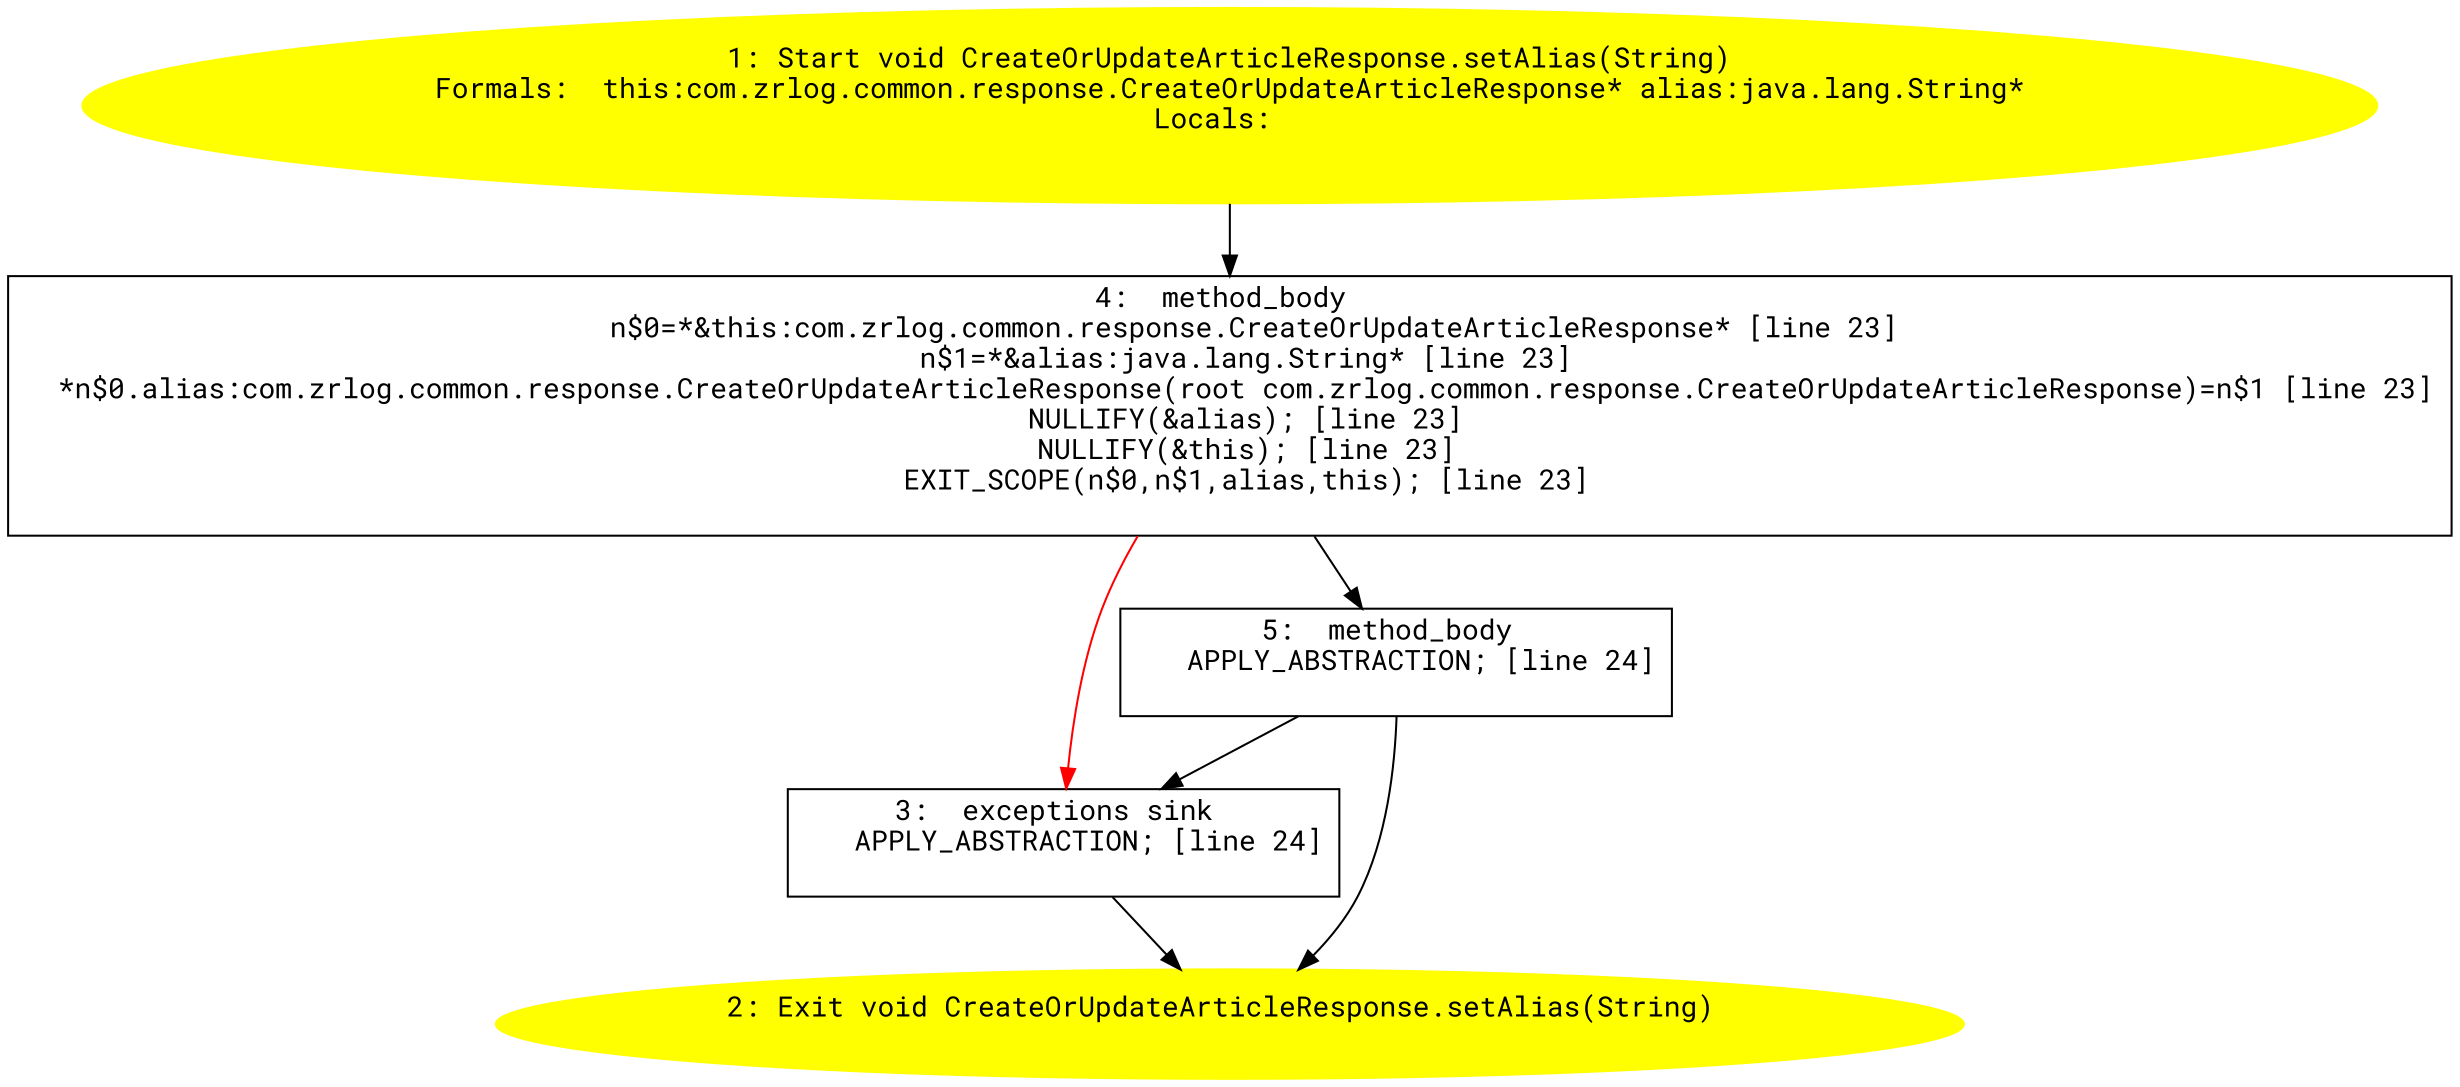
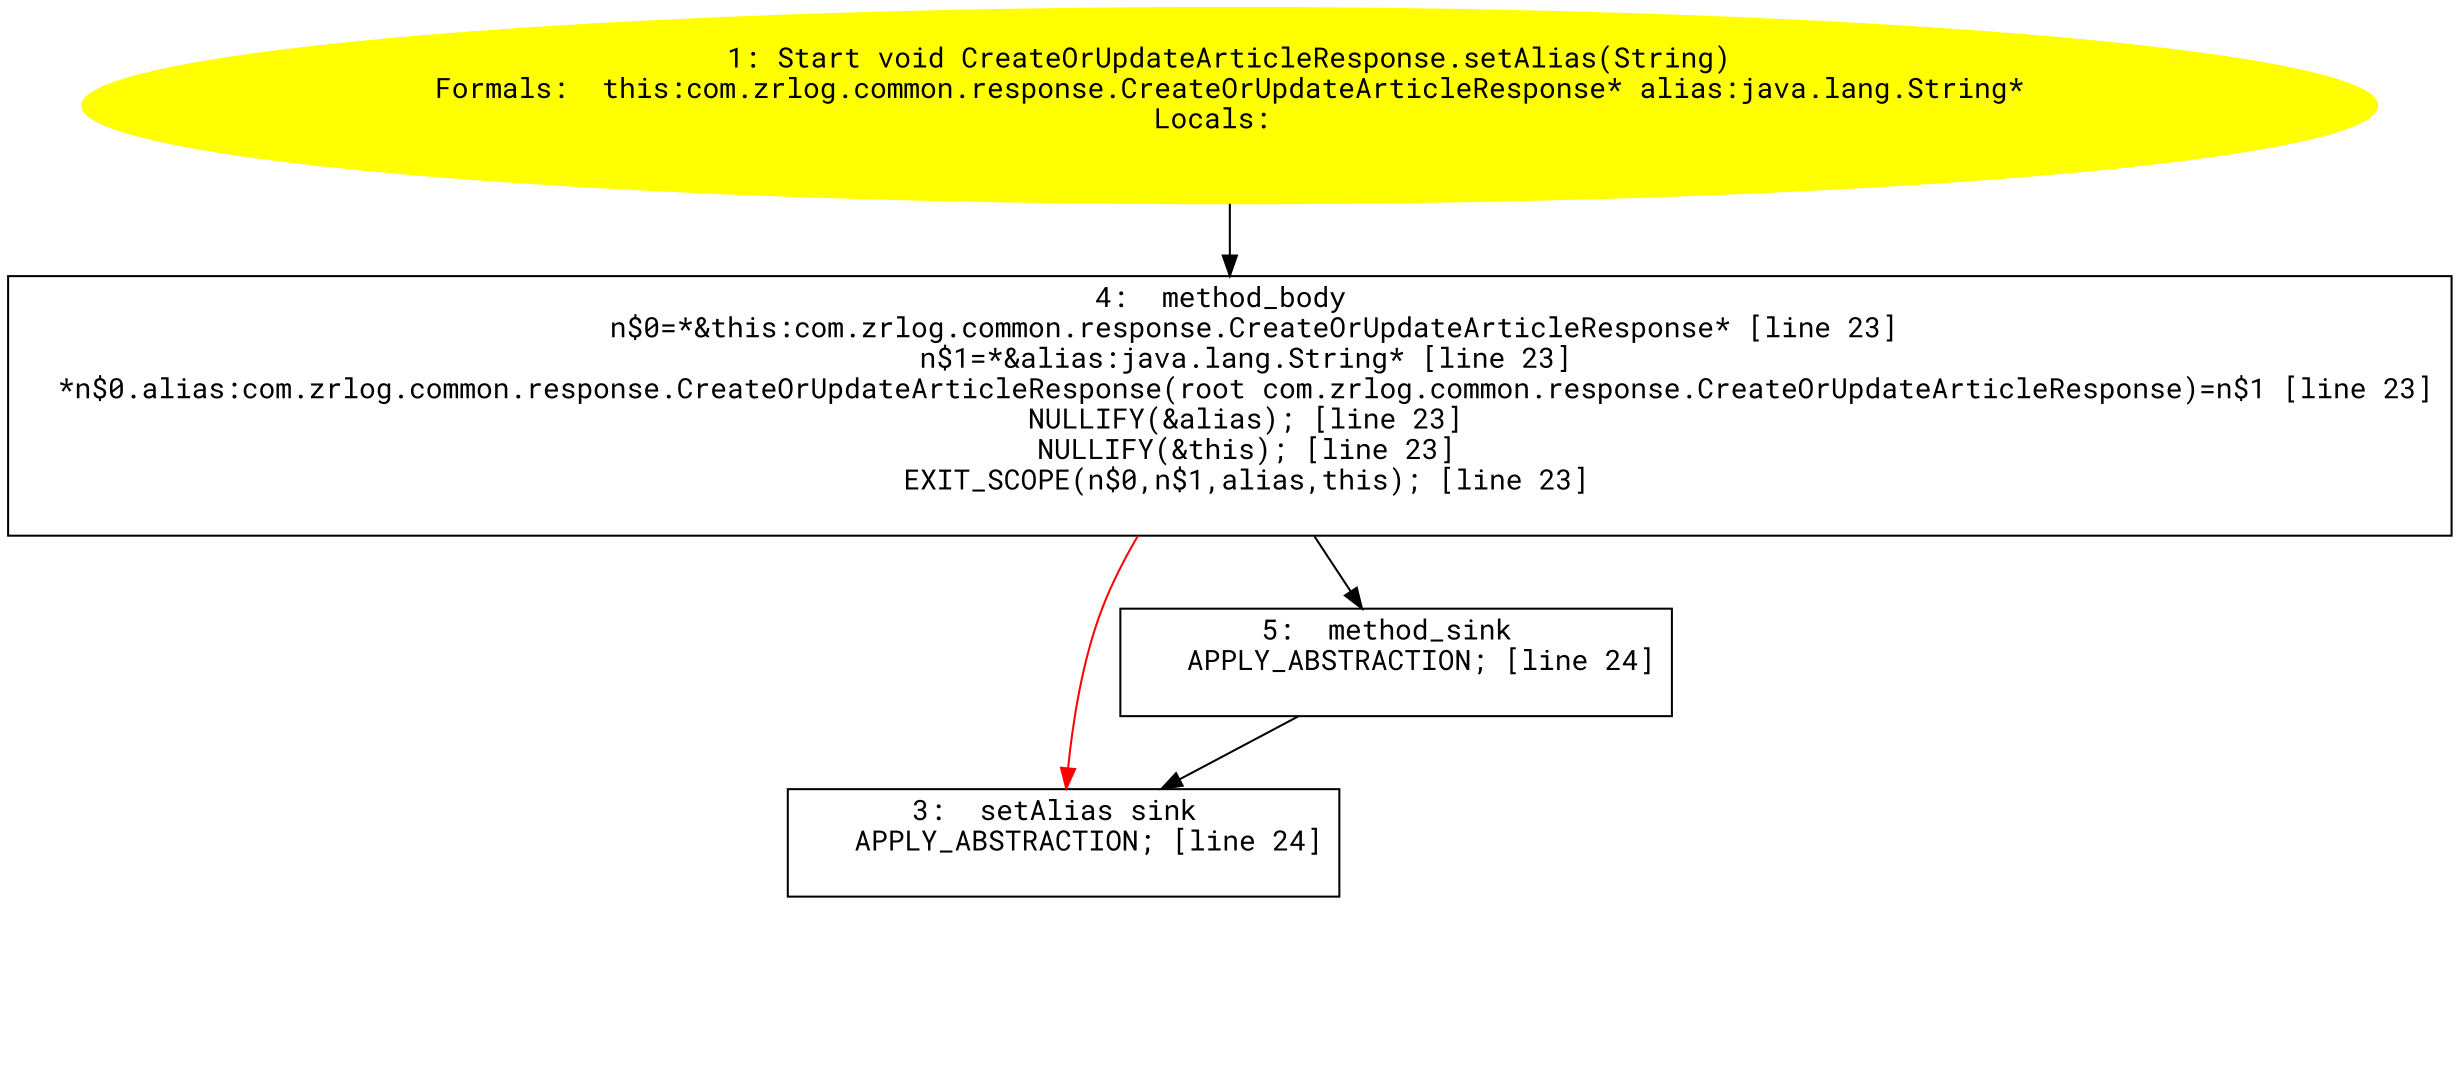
node "5:  method_body APPLY_ABSTRACTION; [line 24]": label "5:  method_body APPLY_ABSTRACTION; [line 24]" -> "5:  method_sink APPLY_ABSTRACTION; [line 24]"
node "3:  exceptions sink APPLY_ABSTRACTION; [line 24]": label "3:  exceptions sink APPLY_ABSTRACTION; [line 24]" -> "3:  setAlias sink APPLY_ABSTRACTION; [line 24]"
node "2: Exit void CreateOrUpdateArticleResponse.setAlias(String)": removed
